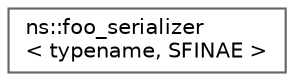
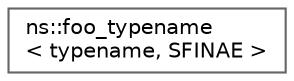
node "ns::foo_serializer < typename, SFINAE >": label "ns::foo_serializer < typename, SFINAE >" -> "ns::foo_typename < typename, SFINAE >"
